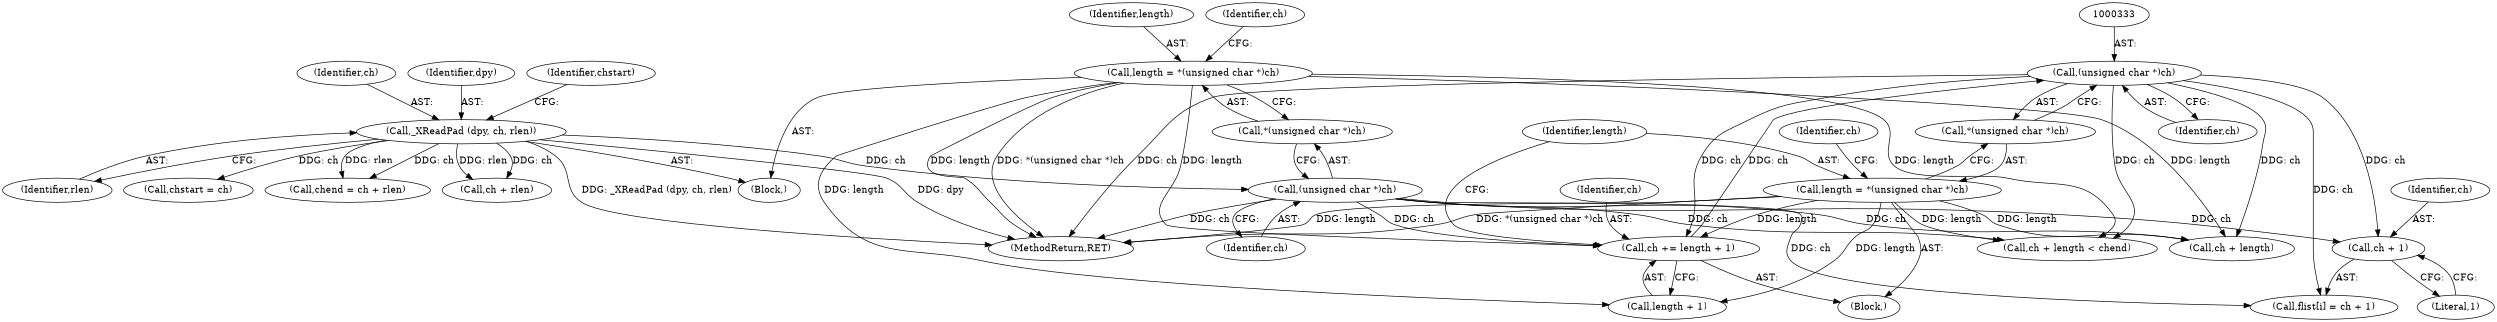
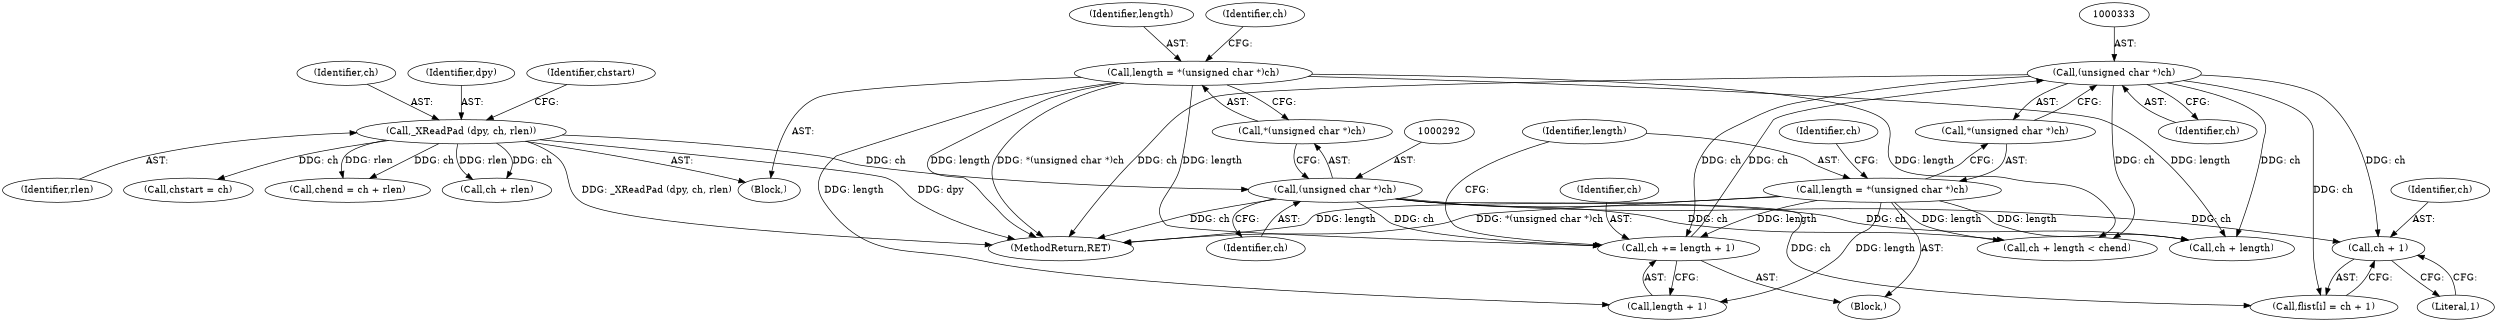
node "1000292": added
edge "(Call,_XReadPad (dpy, ch, rlen))" -> "(Identifier,rlen)": removed, label "CFG:"
edge "(Call,flist[i] = ch + 1)" -> "(Call,ch + 1)": added, label "CFG:"
